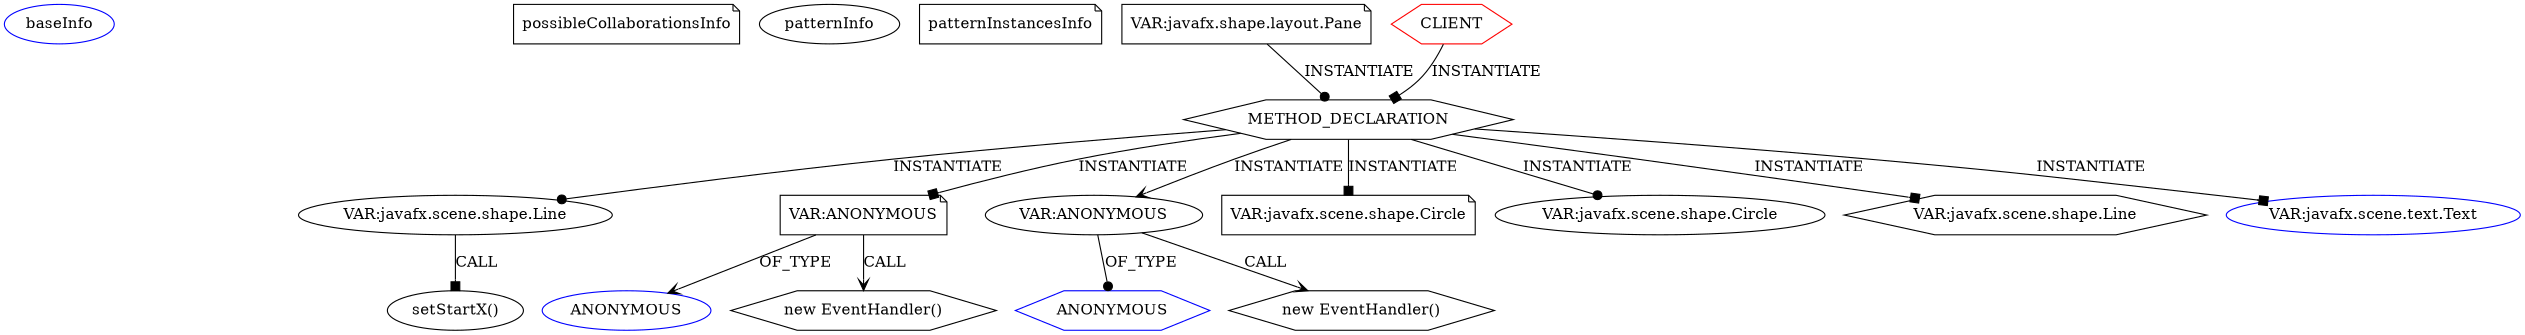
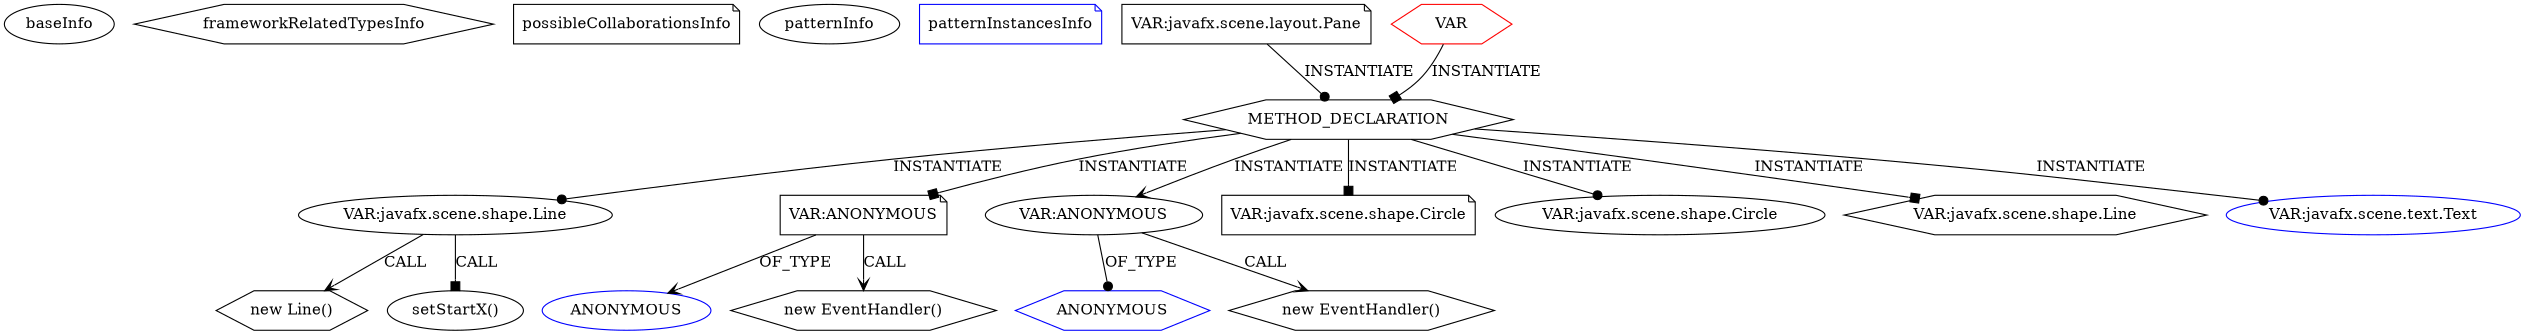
node "baseInfo": color blue -> black
node "frameworkRelatedTypesInfo": added
node "patternInstancesInfo": color black -> blue
node "VAR:javafx.shape.layout.Pane": label "VAR:javafx.shape.layout.Pane" -> "VAR:javafx.scene.layout.Pane"
node "CLIENT": label "CLIENT" -> "VAR"
edge "METHOD_DECLARATION" -> "VAR:javafx.scene.text.Text": arrowhead box -> dot
node "new Line()": added
